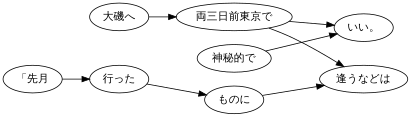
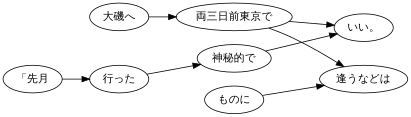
edge "行った" -> "ものに": now "行った" -> "神秘的で"
